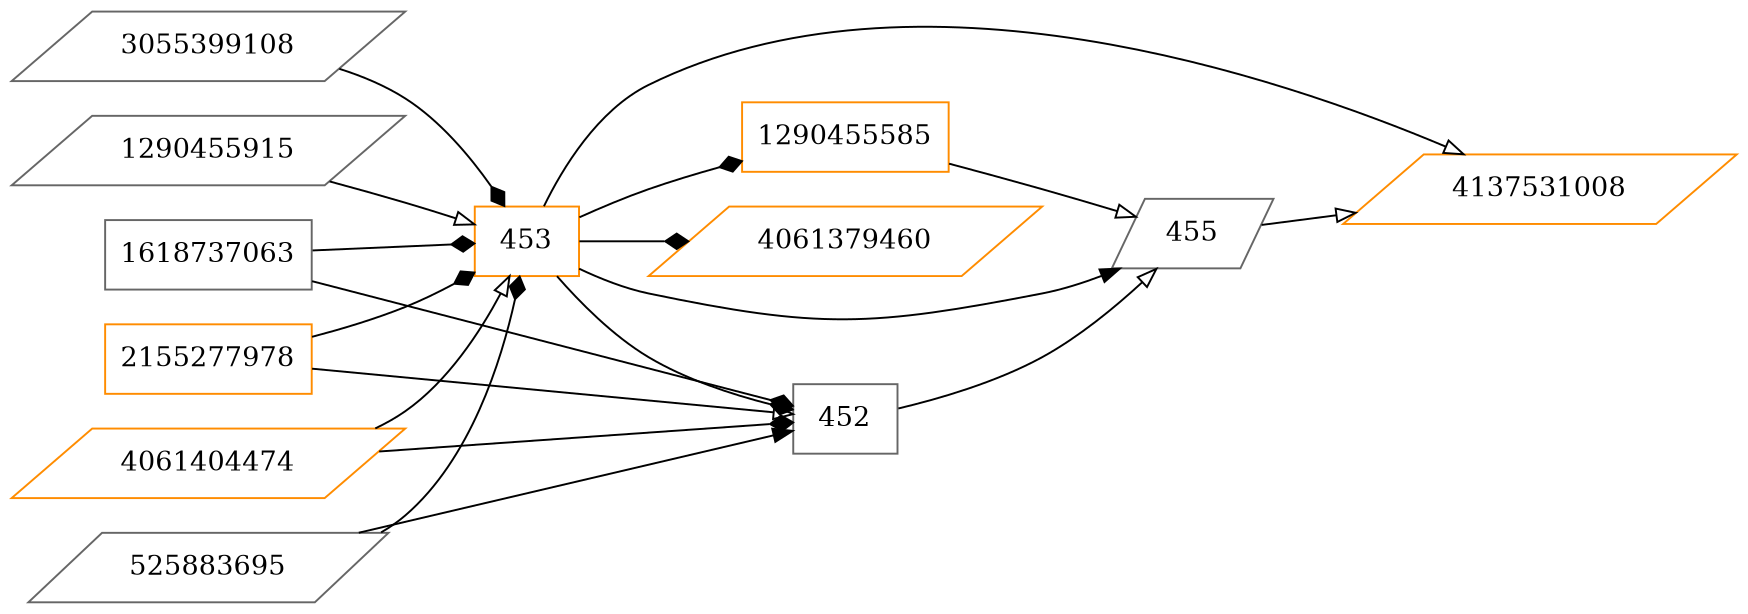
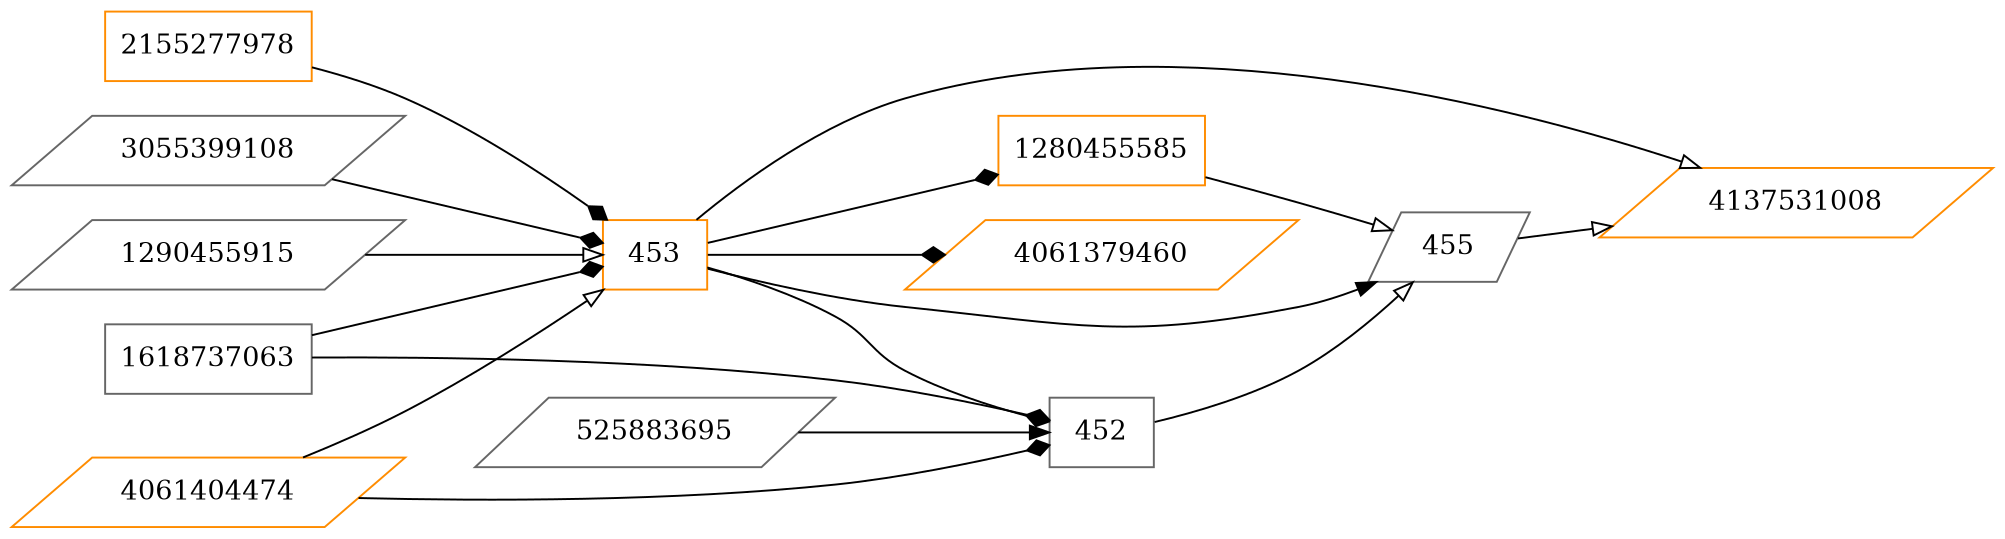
node "1290455585": label "1290455585" -> "1280455585"
edge "2155277978" -> "452": removed
edge "525883695" -> "453": removed
